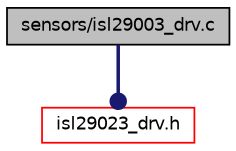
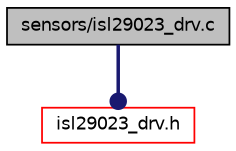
node "sensors/isl29003_drv.c": label "sensors/isl29003_drv.c" -> "sensors/isl29023_drv.c"
